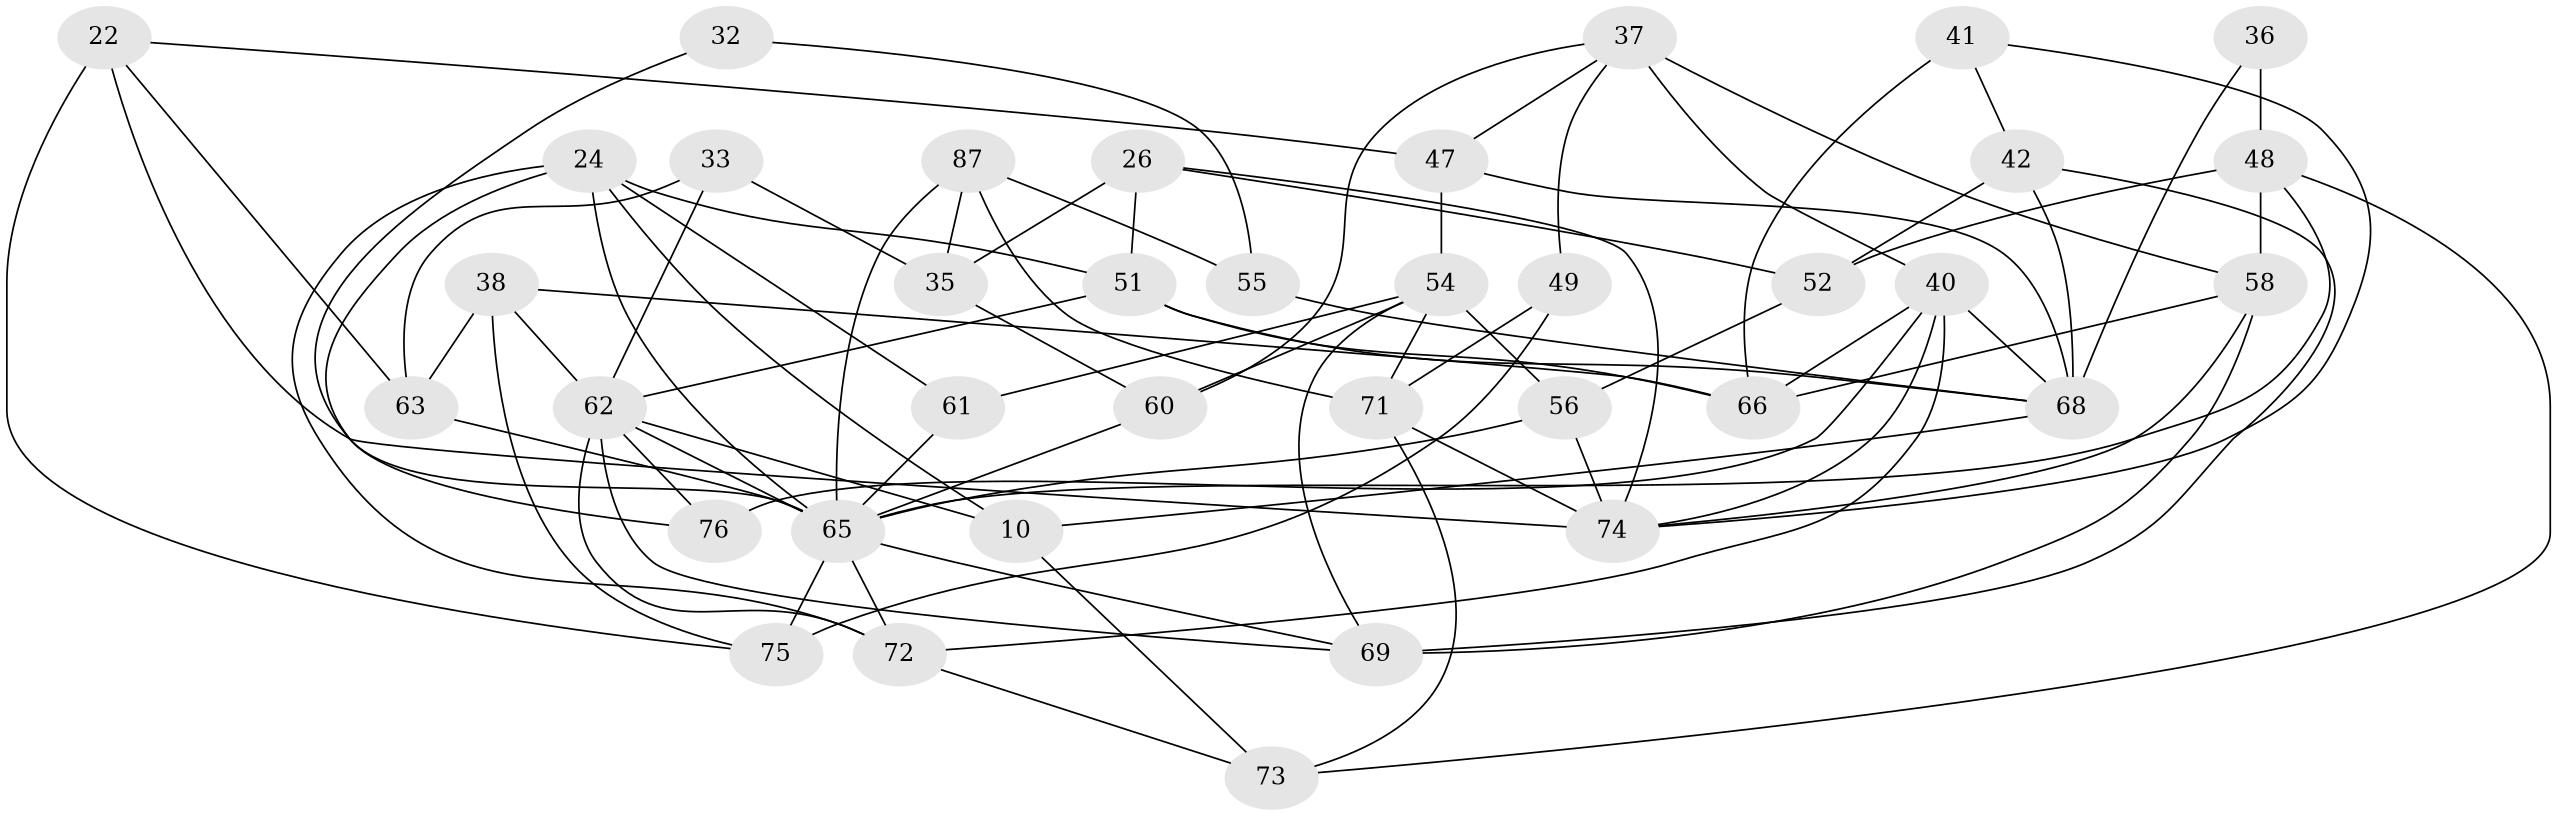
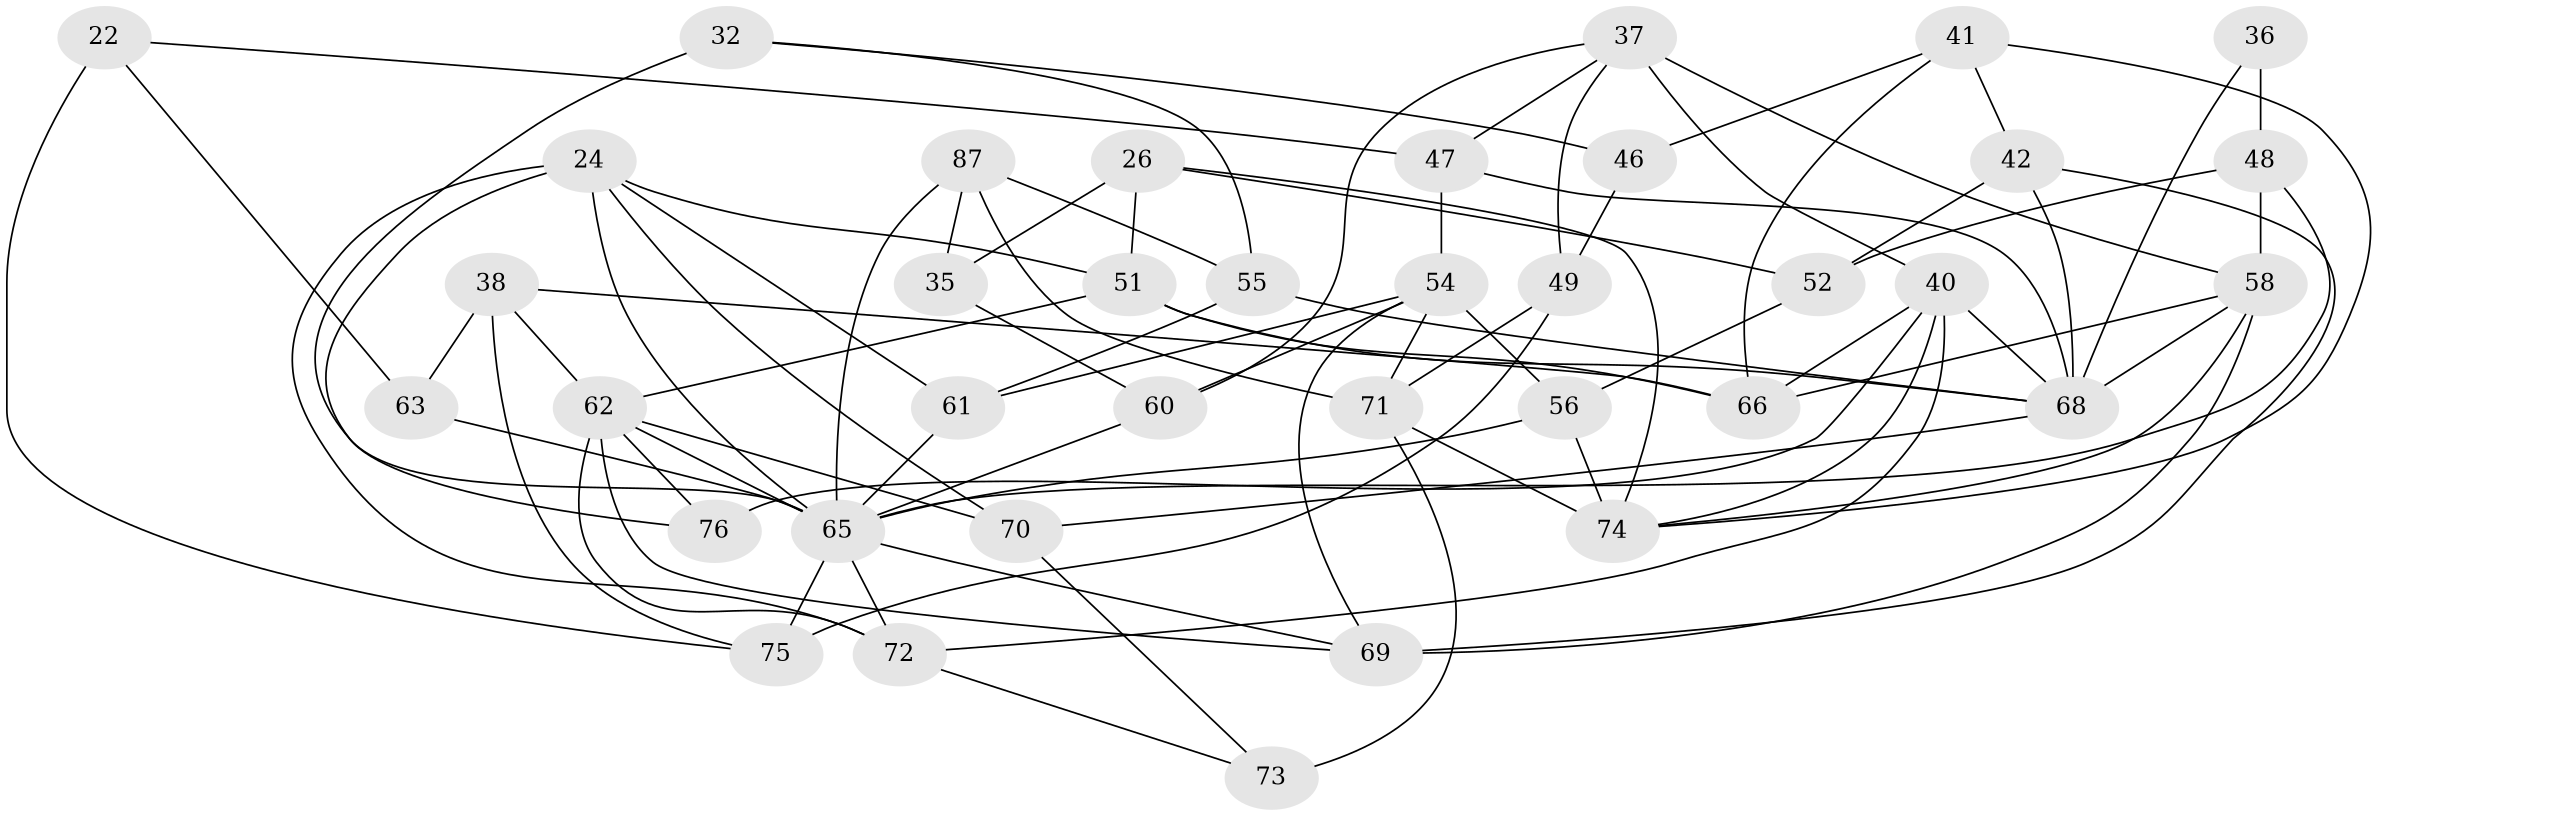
node "33": removed
node "46": added
edge "58" -- "68": added
edge "55" -- "61": added
edge "22" -- "74": removed
node "10": label "10" -> "70"
edge "48" -- "73": removed
